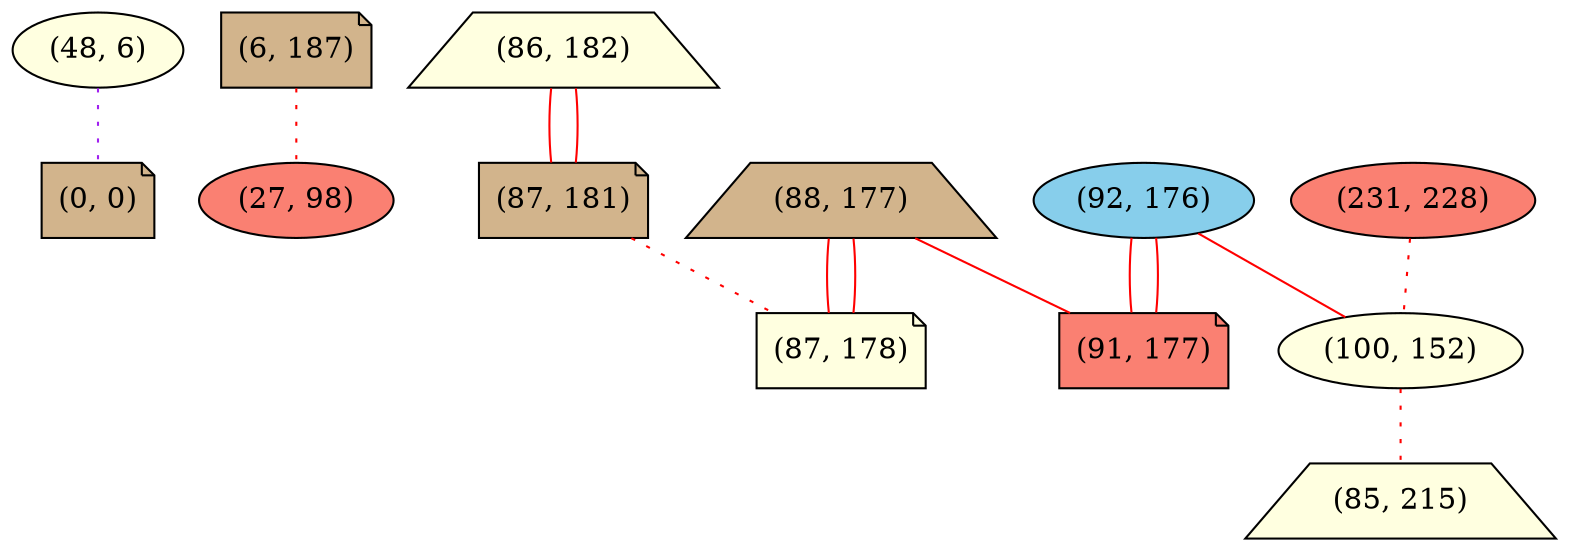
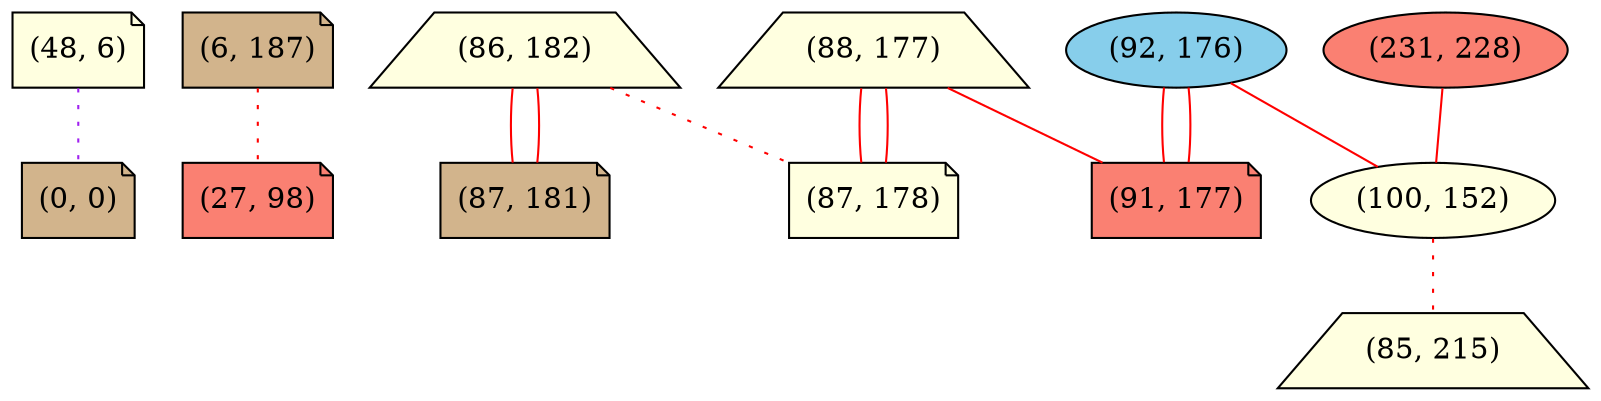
node "(48, 6)": shape ellipse -> note
node "(27, 98)": shape ellipse -> note
node "(88, 177)": fillcolor tan -> lightyellow
edge "(87, 181)" -- "(87, 178)": now "(86, 182)" -- "(87, 178)"
edge "(231, 228)" -- "(100, 152)": style dotted -> solid
